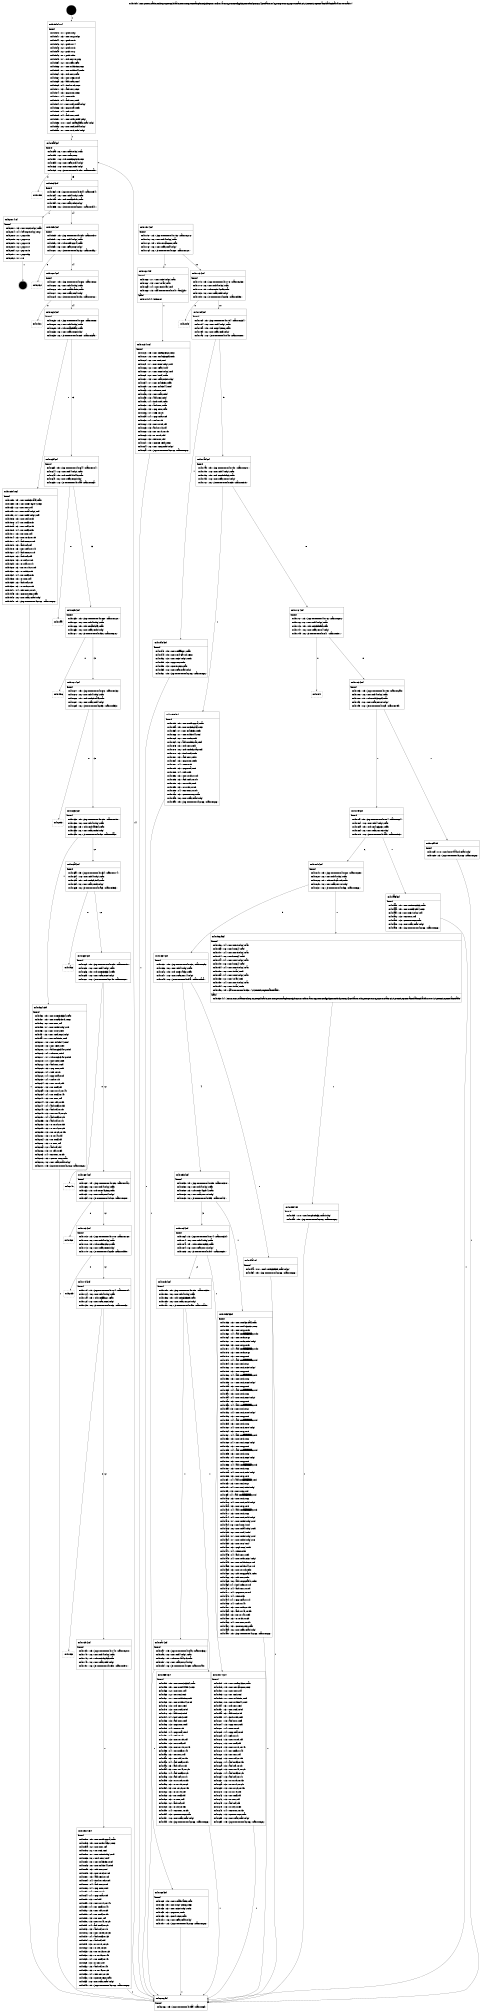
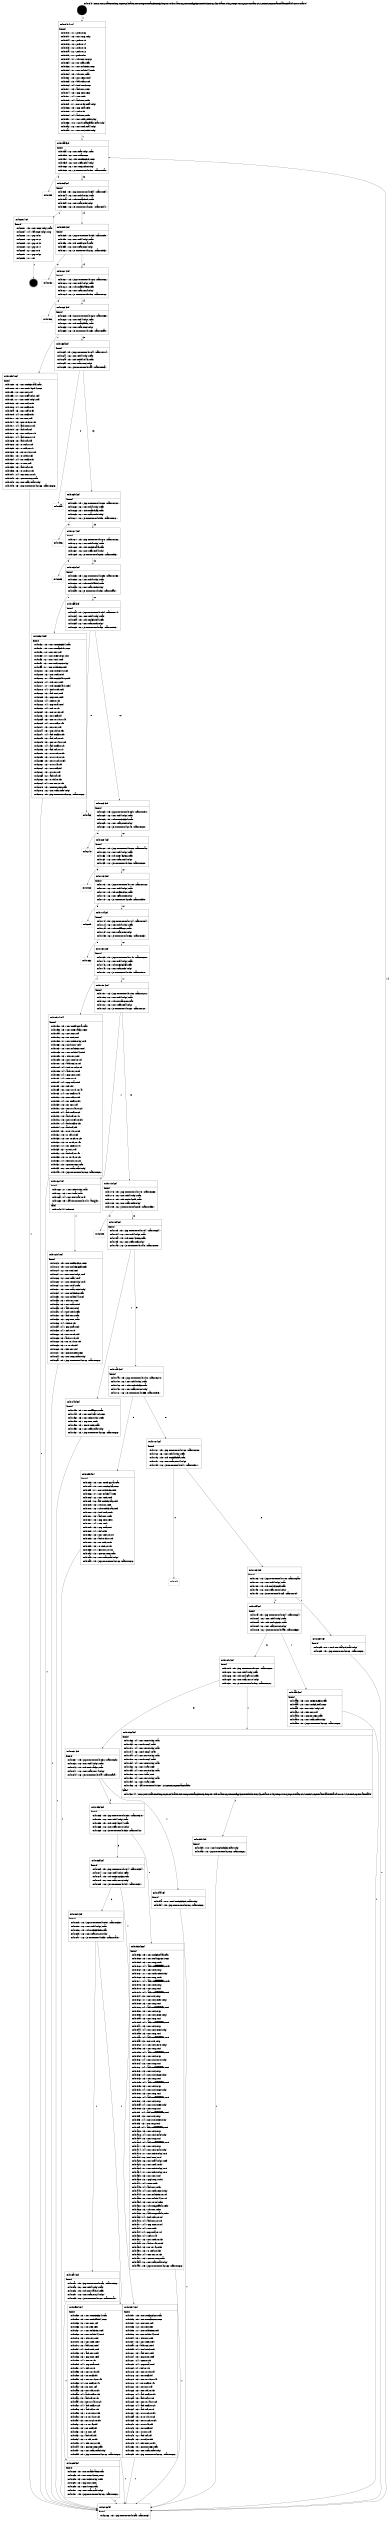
edge "0x4017ab [28]" -> "0x401e55 [91]": label " 1" -> " 5"
edge "0x40173b [28]" -> "0x401757 [28]": added, label "11"
